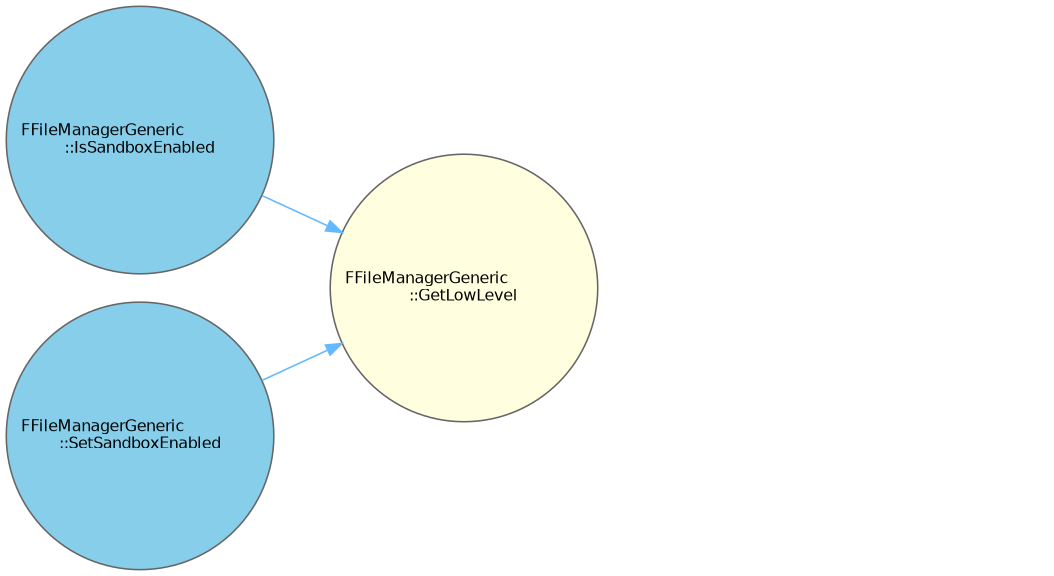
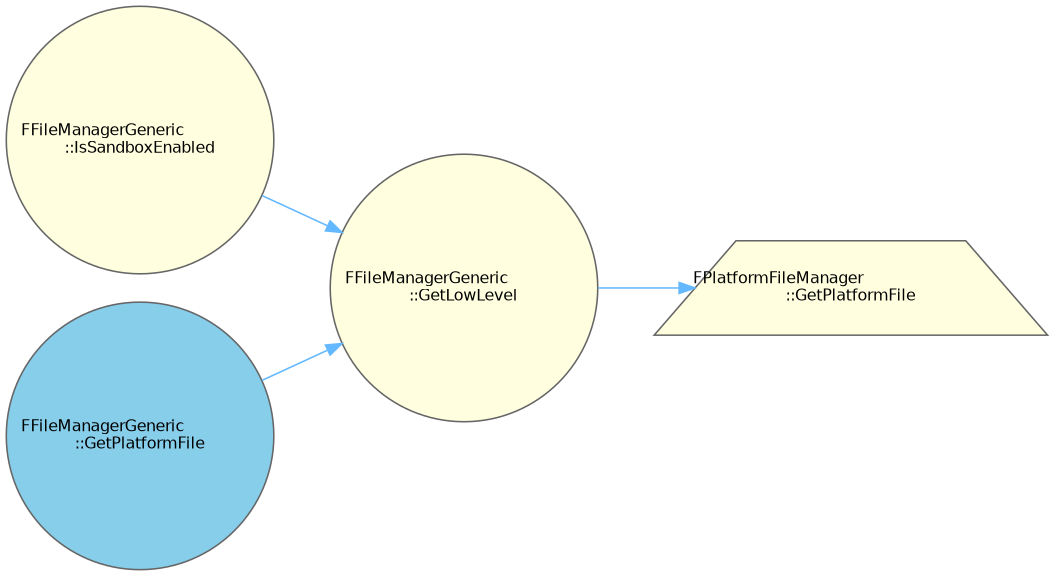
node "FFileManagerGeneric ::IsSandboxEnabled": fillcolor skyblue -> lightyellow
node "FPlatformFileManager ::GetPlatformFile": added
node "FFileManagerGeneric ::SetSandboxEnabled": label "FFileManagerGeneric ::SetSandboxEnabled" -> "FFileManagerGeneric ::GetPlatformFile"
